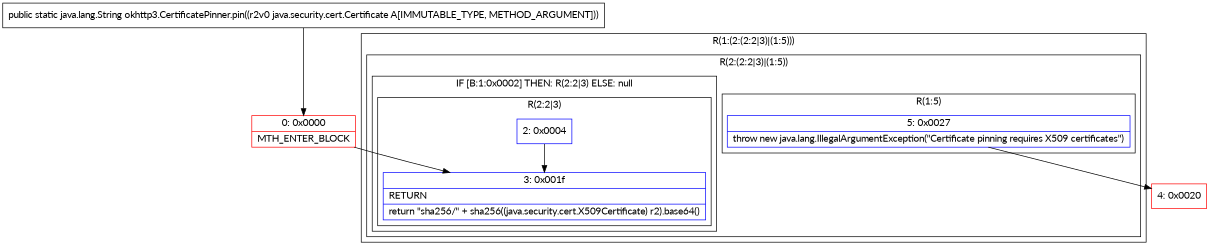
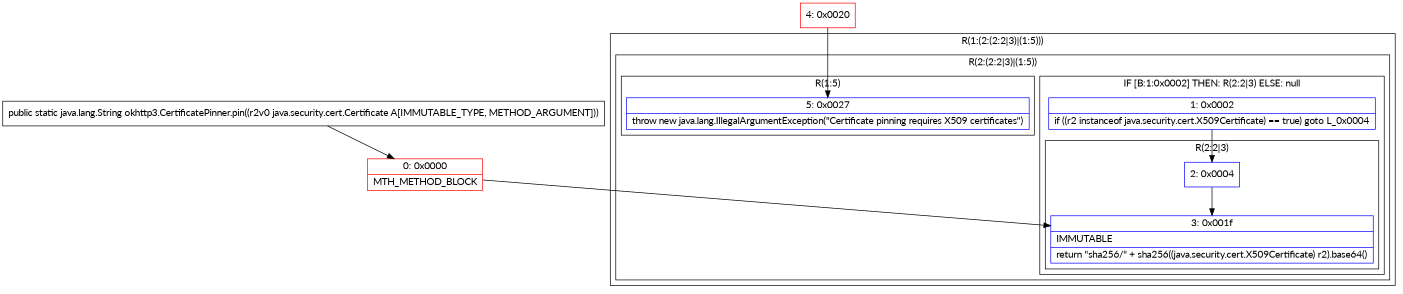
node "1: 0x0002": added
node "0: 0x0000": text "MTH_ENTER_BLOCK" -> "MTH_METHOD_BLOCK"
edge "5: 0x0027" -> "4: 0x0020": reversed
node "3: 0x001f": text "RETURN" -> "IMMUTABLE"
